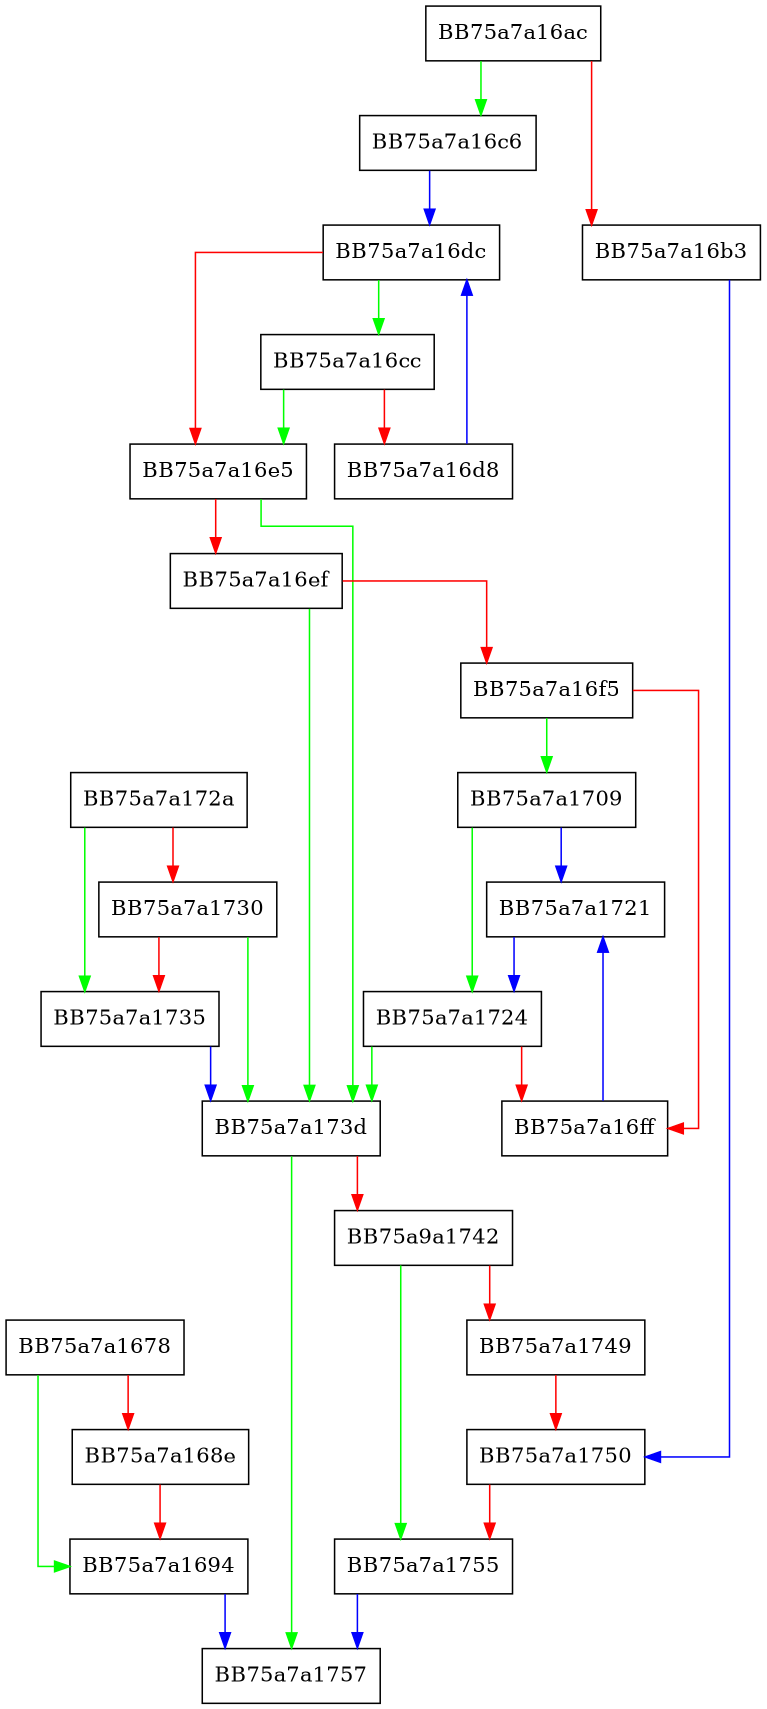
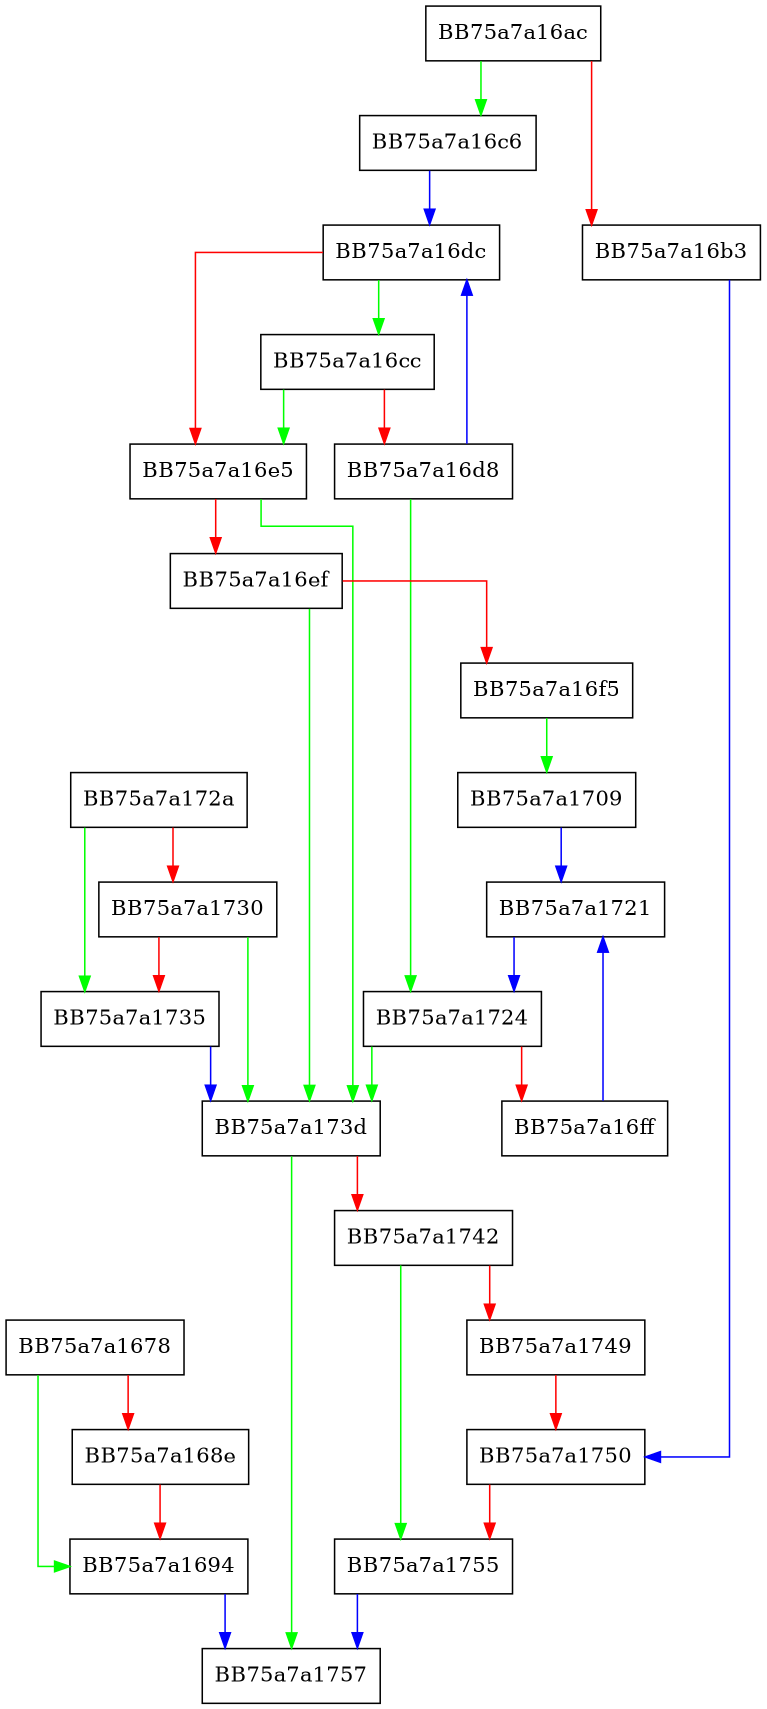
edge "BB75a7a16f5" -> "BB75a7a16ff": removed
edge "BB75a7a1709" -> "BB75a7a1724": now "BB75a7a16d8" -> "BB75a7a1724"
node "BB75a9a1742": label "BB75a9a1742" -> "BB75a7a1742"
